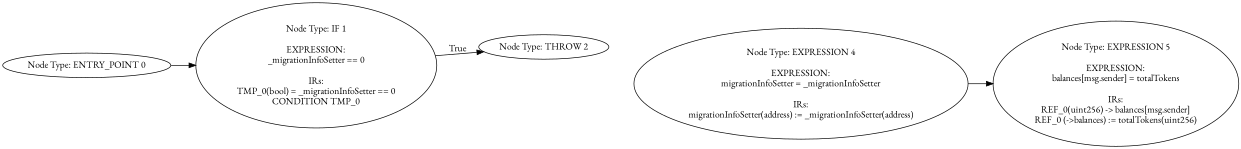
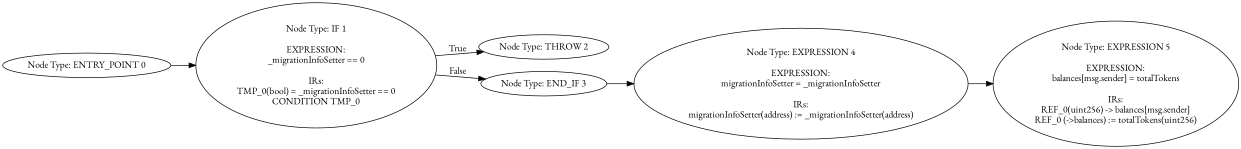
node "Node Type: END_IF 3": added
